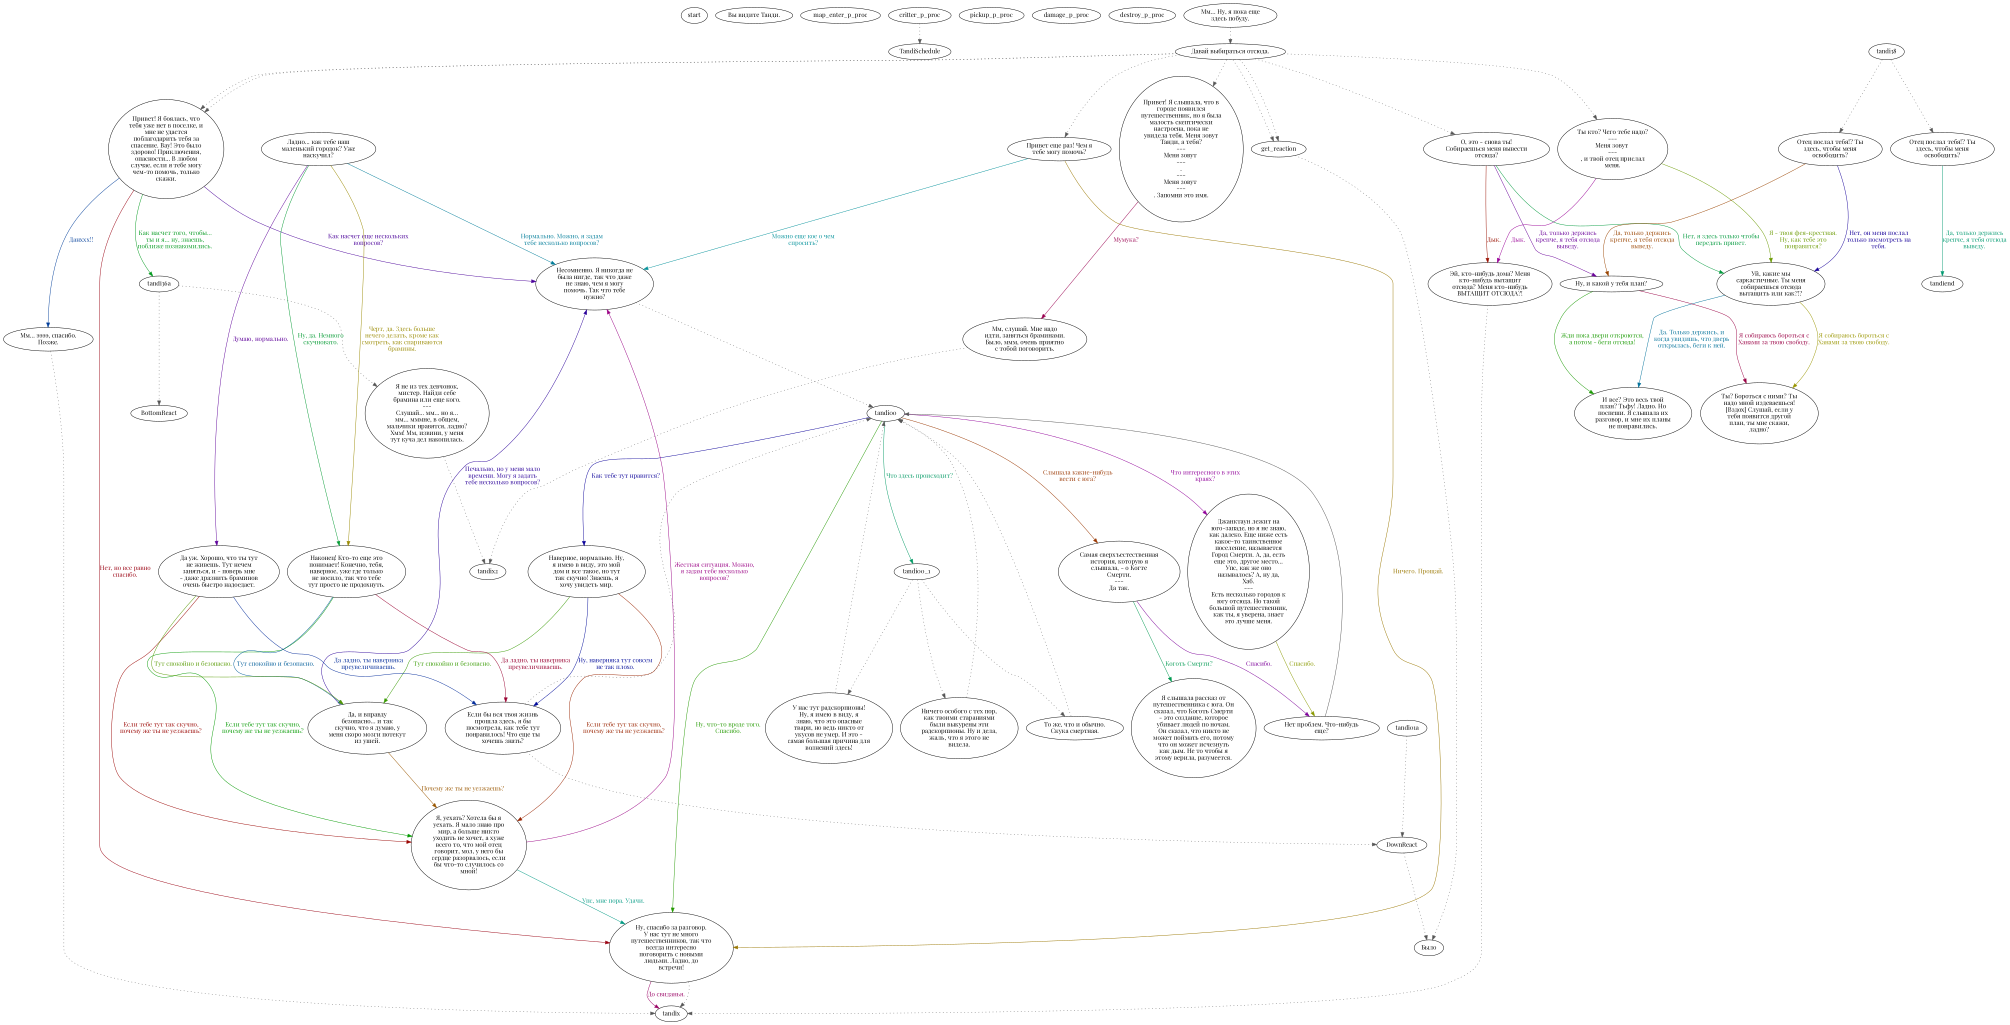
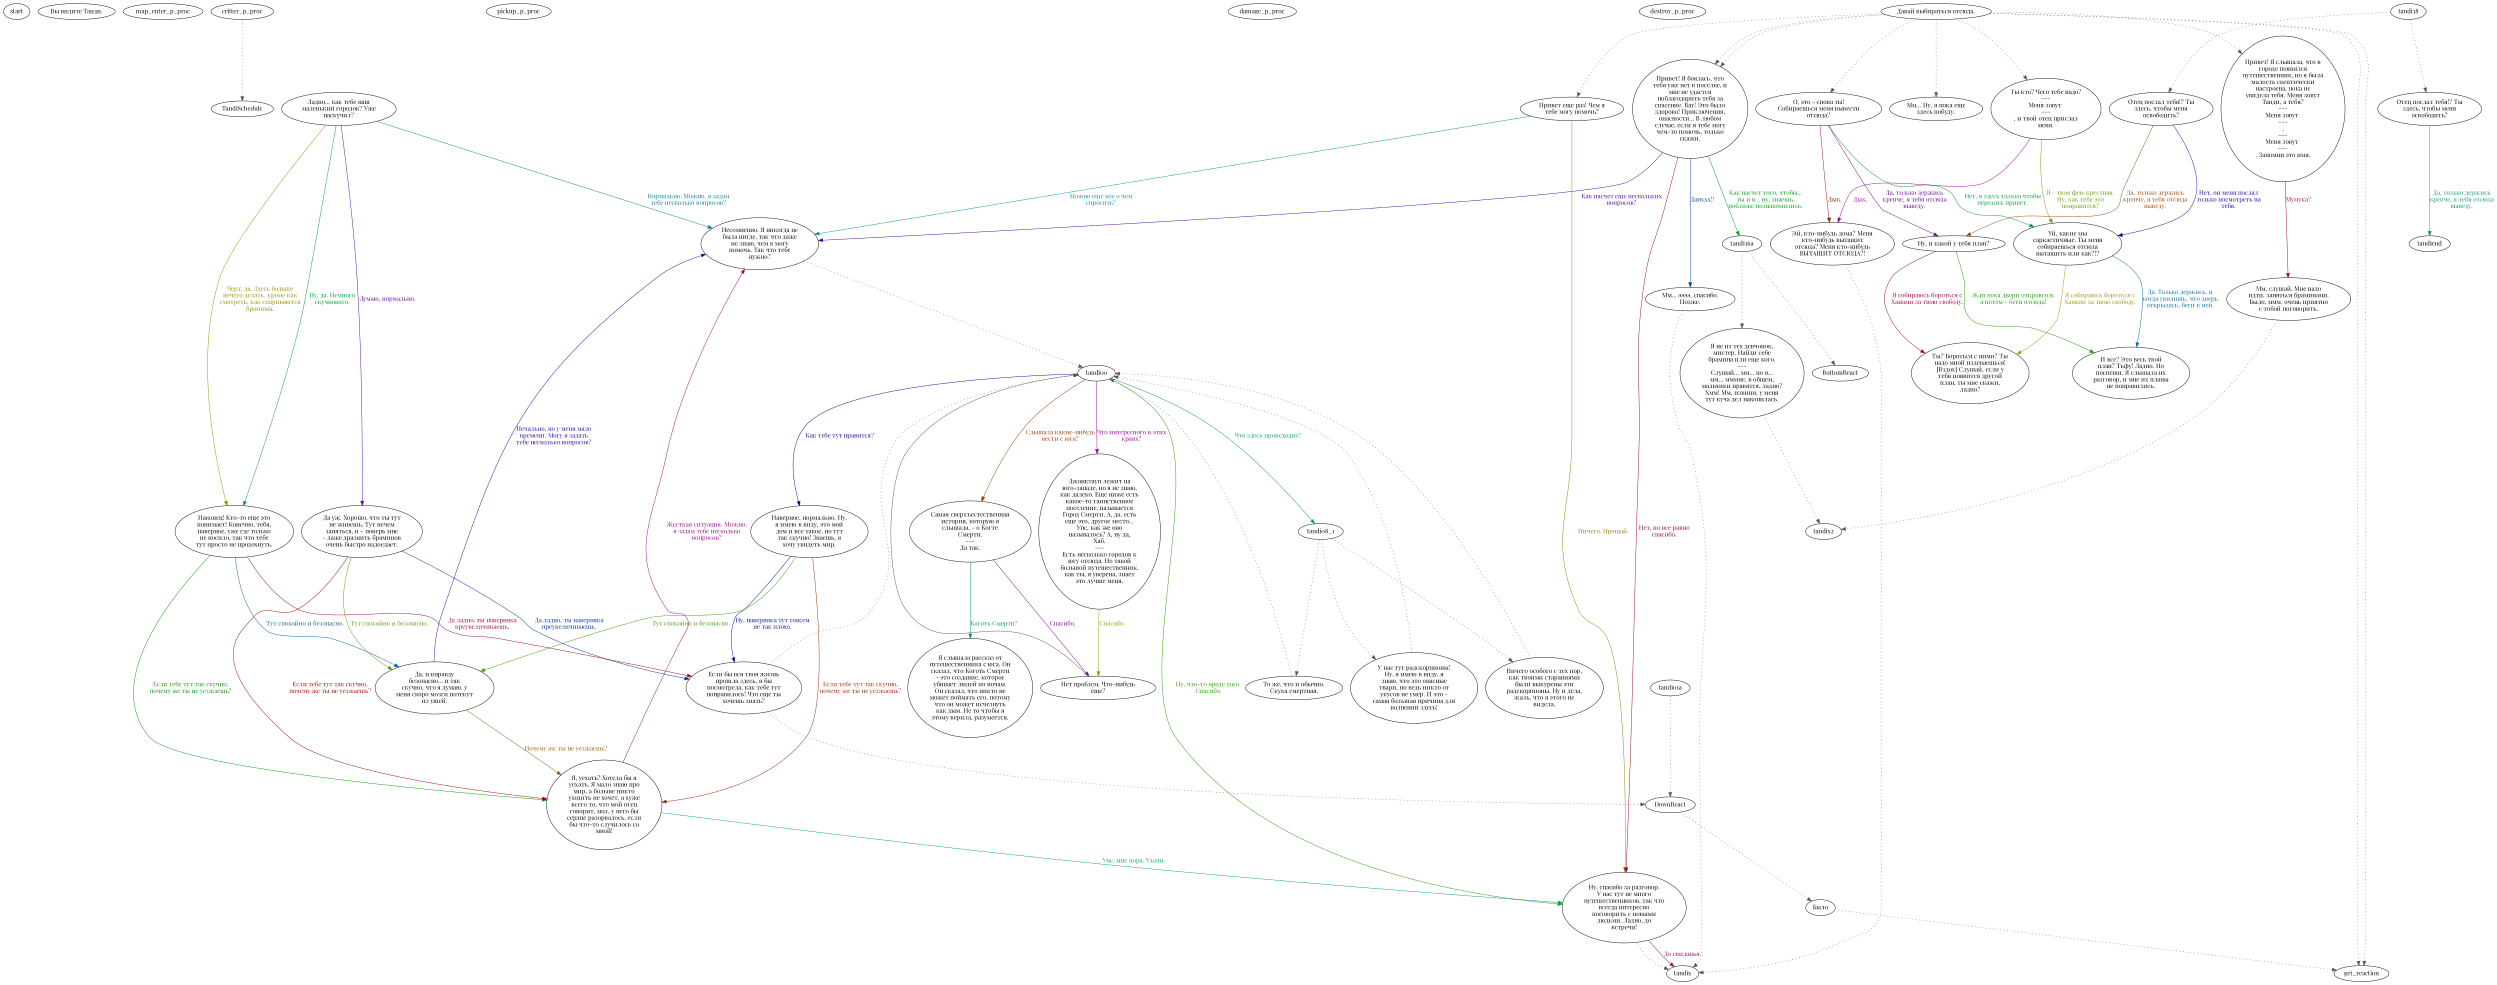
edge "Мм... Ну, я пока еще здесь побуду." -> "Давай выбираться отсюда.": reversed
edge "get_reaction" -> "Было": reversed
node "tandi00_1": label "tandi00_1" -> "tandi08_1"
